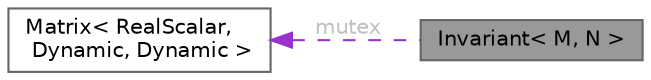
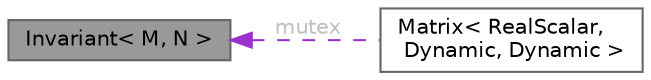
edge "Invariant< M, N >" -> "Matrix< RealScalar, Dynamic, Dynamic >": reversed
